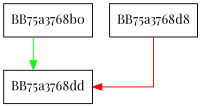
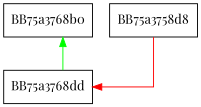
node "BB75a3768d8": label "BB75a3768d8" -> "BB75a3758d8"
edge "BB75a3768b0" -> "BB75a3768dd": reversed
